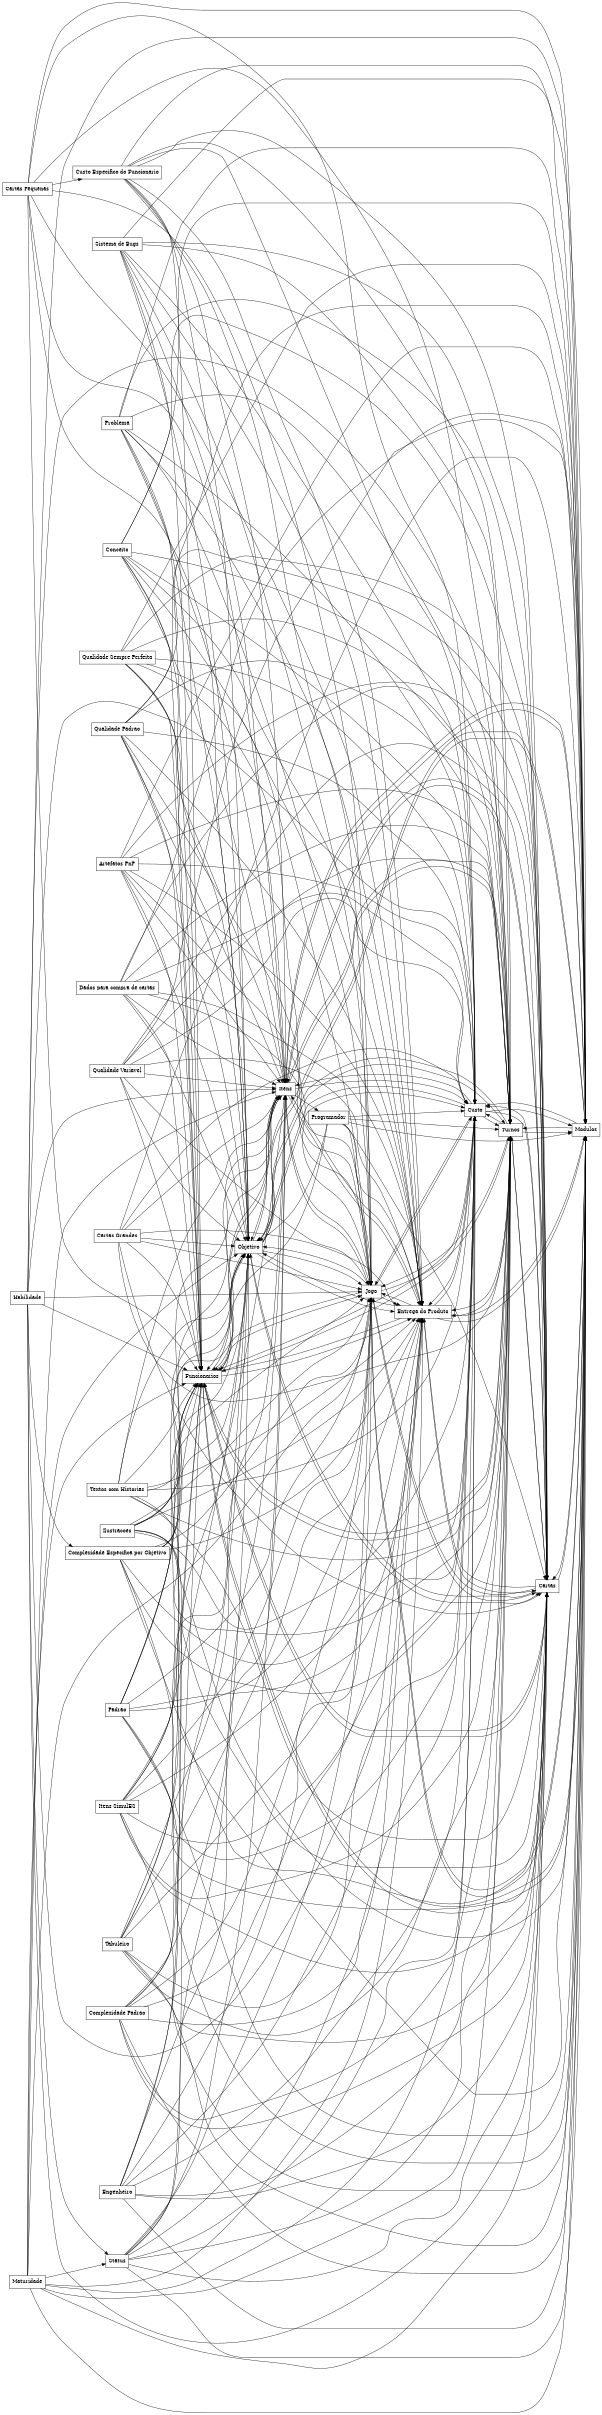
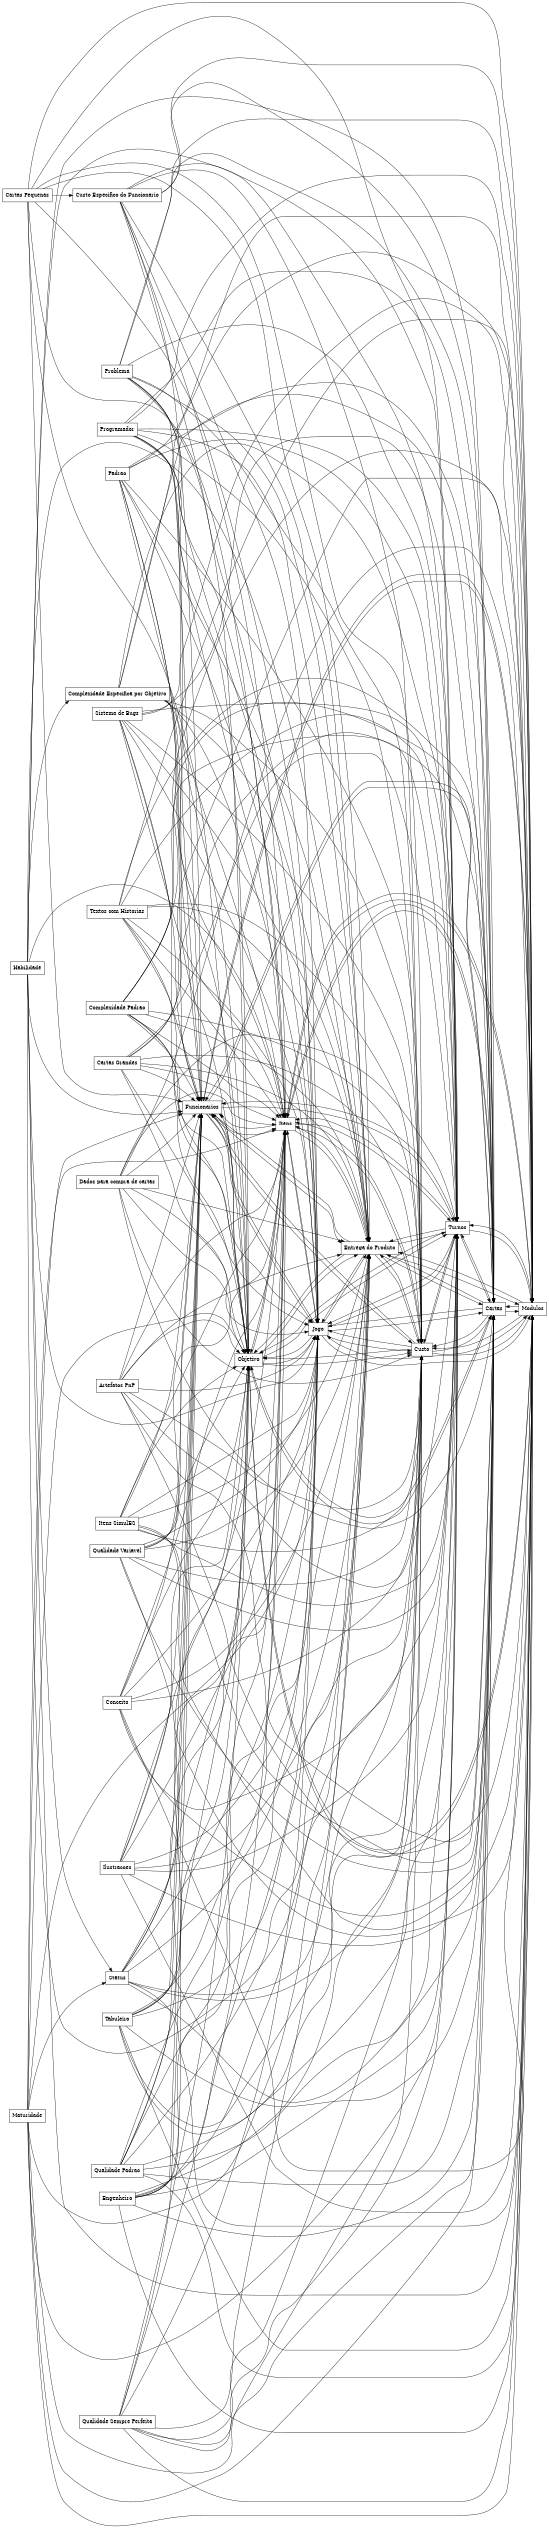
edge "Itens" -> "Programador": reversed
